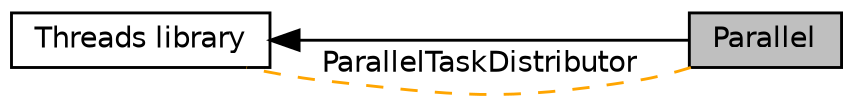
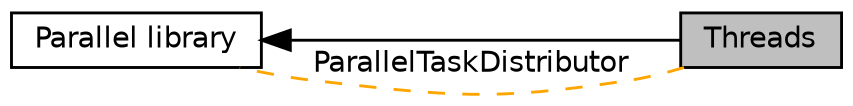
node "Threads library": label "Threads library" -> "Parallel library"
node "Parallel": label "Parallel" -> "Threads"
